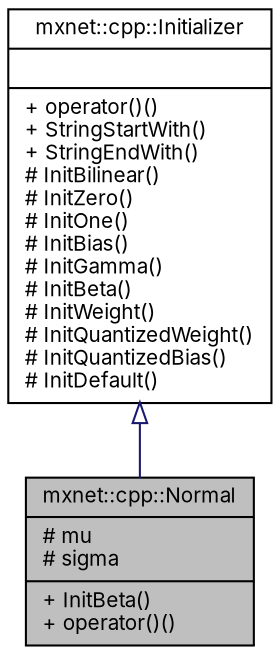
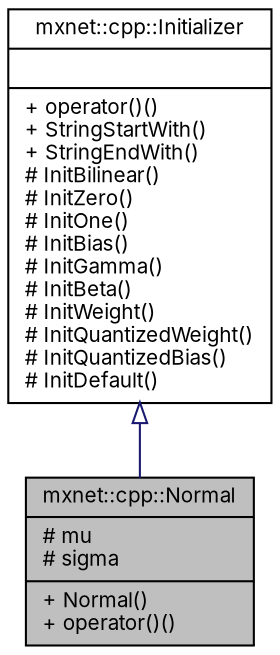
node "mxnet::cpp::Normal": text "+ InitBeta()" -> "+ Normal()"
